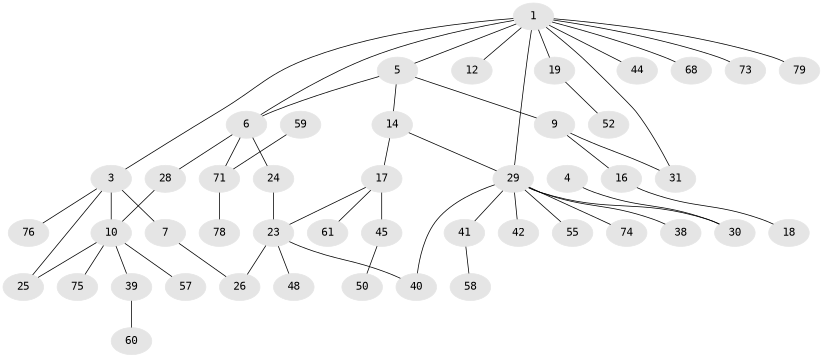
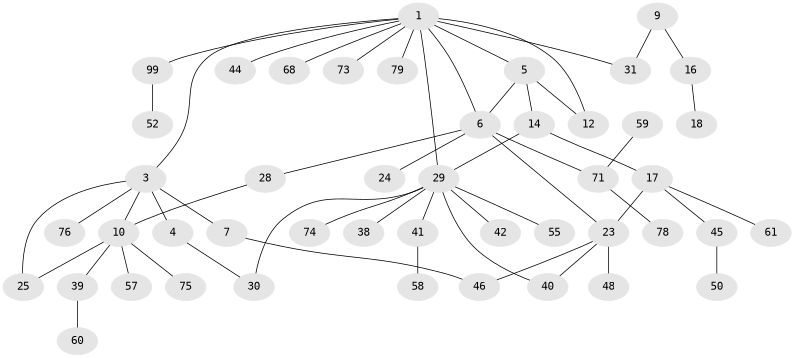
node "19": label "19" -> "99"
edge "5" -- "9": now "5" -- "12"
edge "3" -- "4": added
edge "24" -- "23": now "6" -- "23"
node "26": label "26" -> "46"
